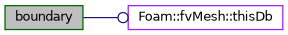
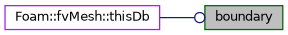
edge "boundary" -> "Foam::fvMesh::thisDb": reversed
